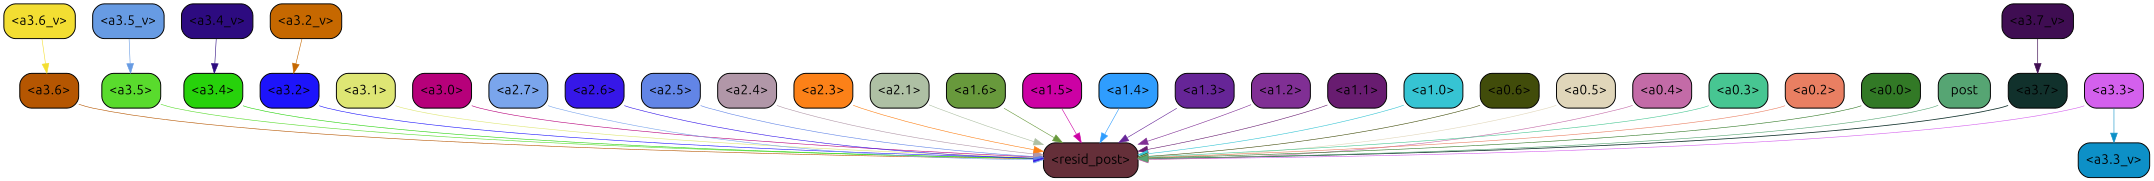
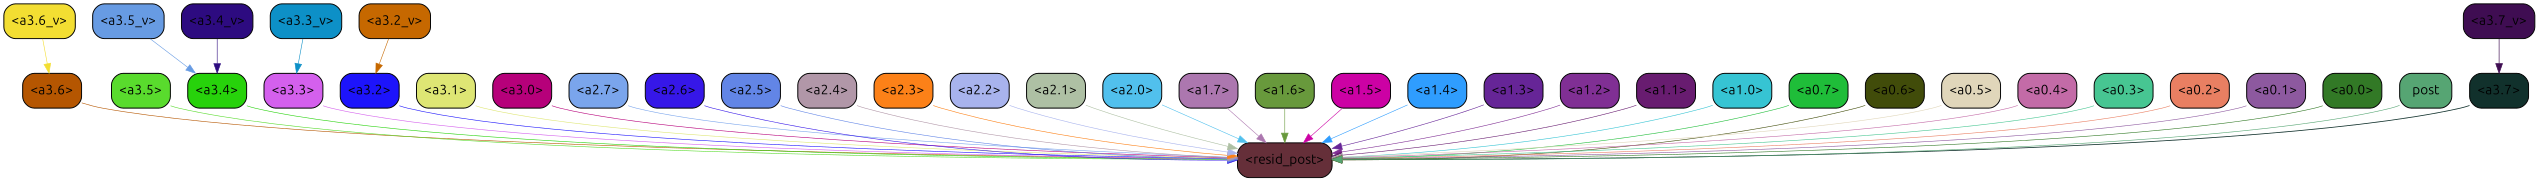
edge "<a3.5_v>" -> "<a3.5>": now "<a3.5_v>" -> "<a3.4>"
node "<a2.2>": added
node "<a2.0>": added
node "<a1.7>": added
node "<a0.7>": added
node "<a0.1>": added
edge "<a3.3>" -> "<a3.3_v>": reversed
